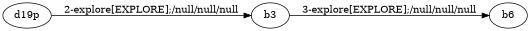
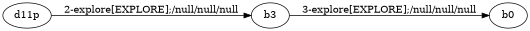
node "d19p": label "d19p" -> "d11p"
node "b6": label "b6" -> "b0"
